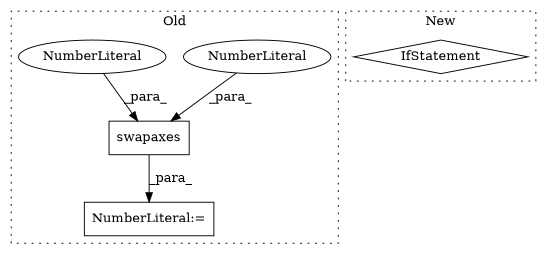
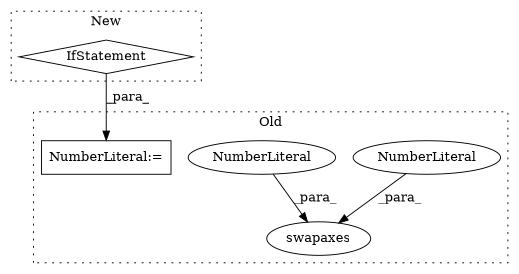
node "swapaxes": shape box -> ellipse
edge "swapaxes" -> "NumberLiteral:=": now "IfStatement" -> "NumberLiteral:="
